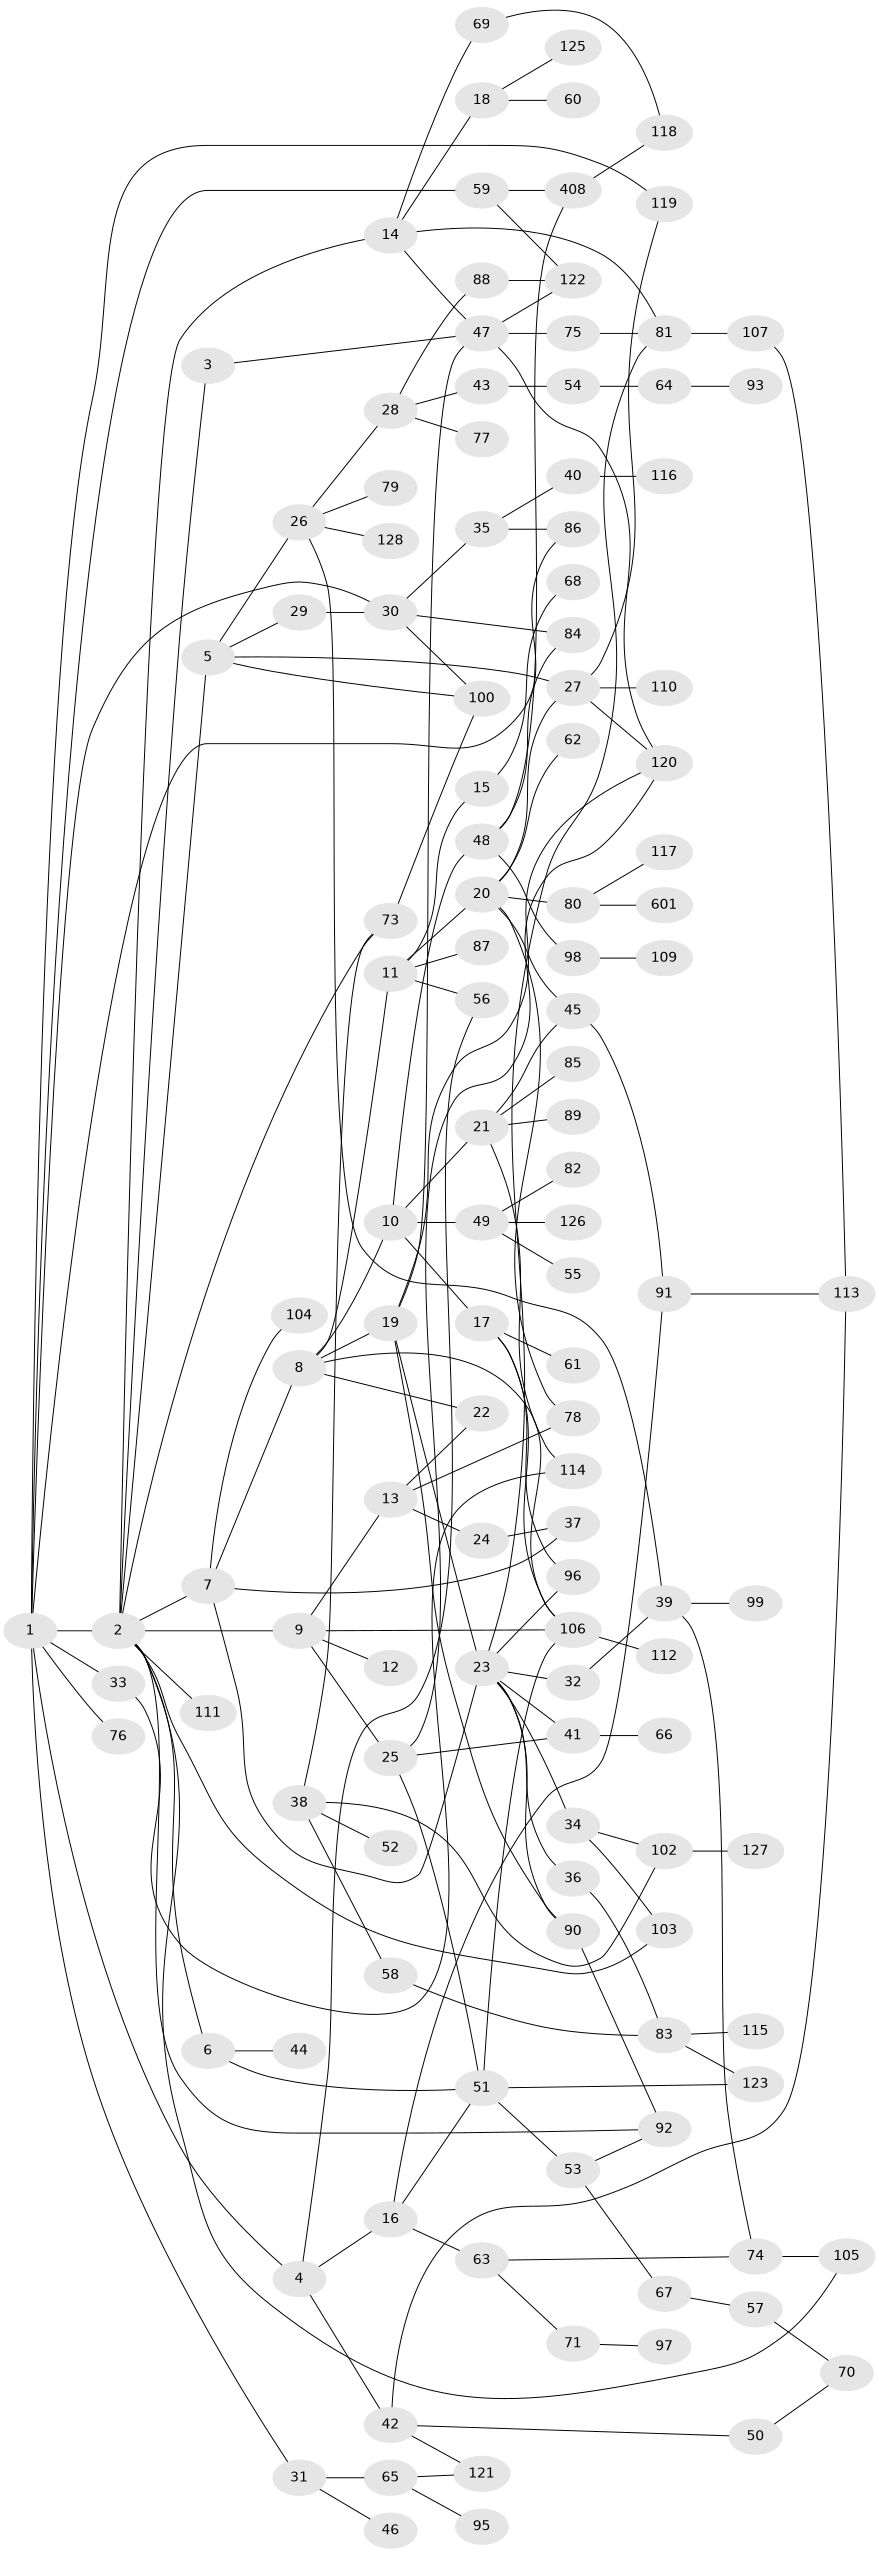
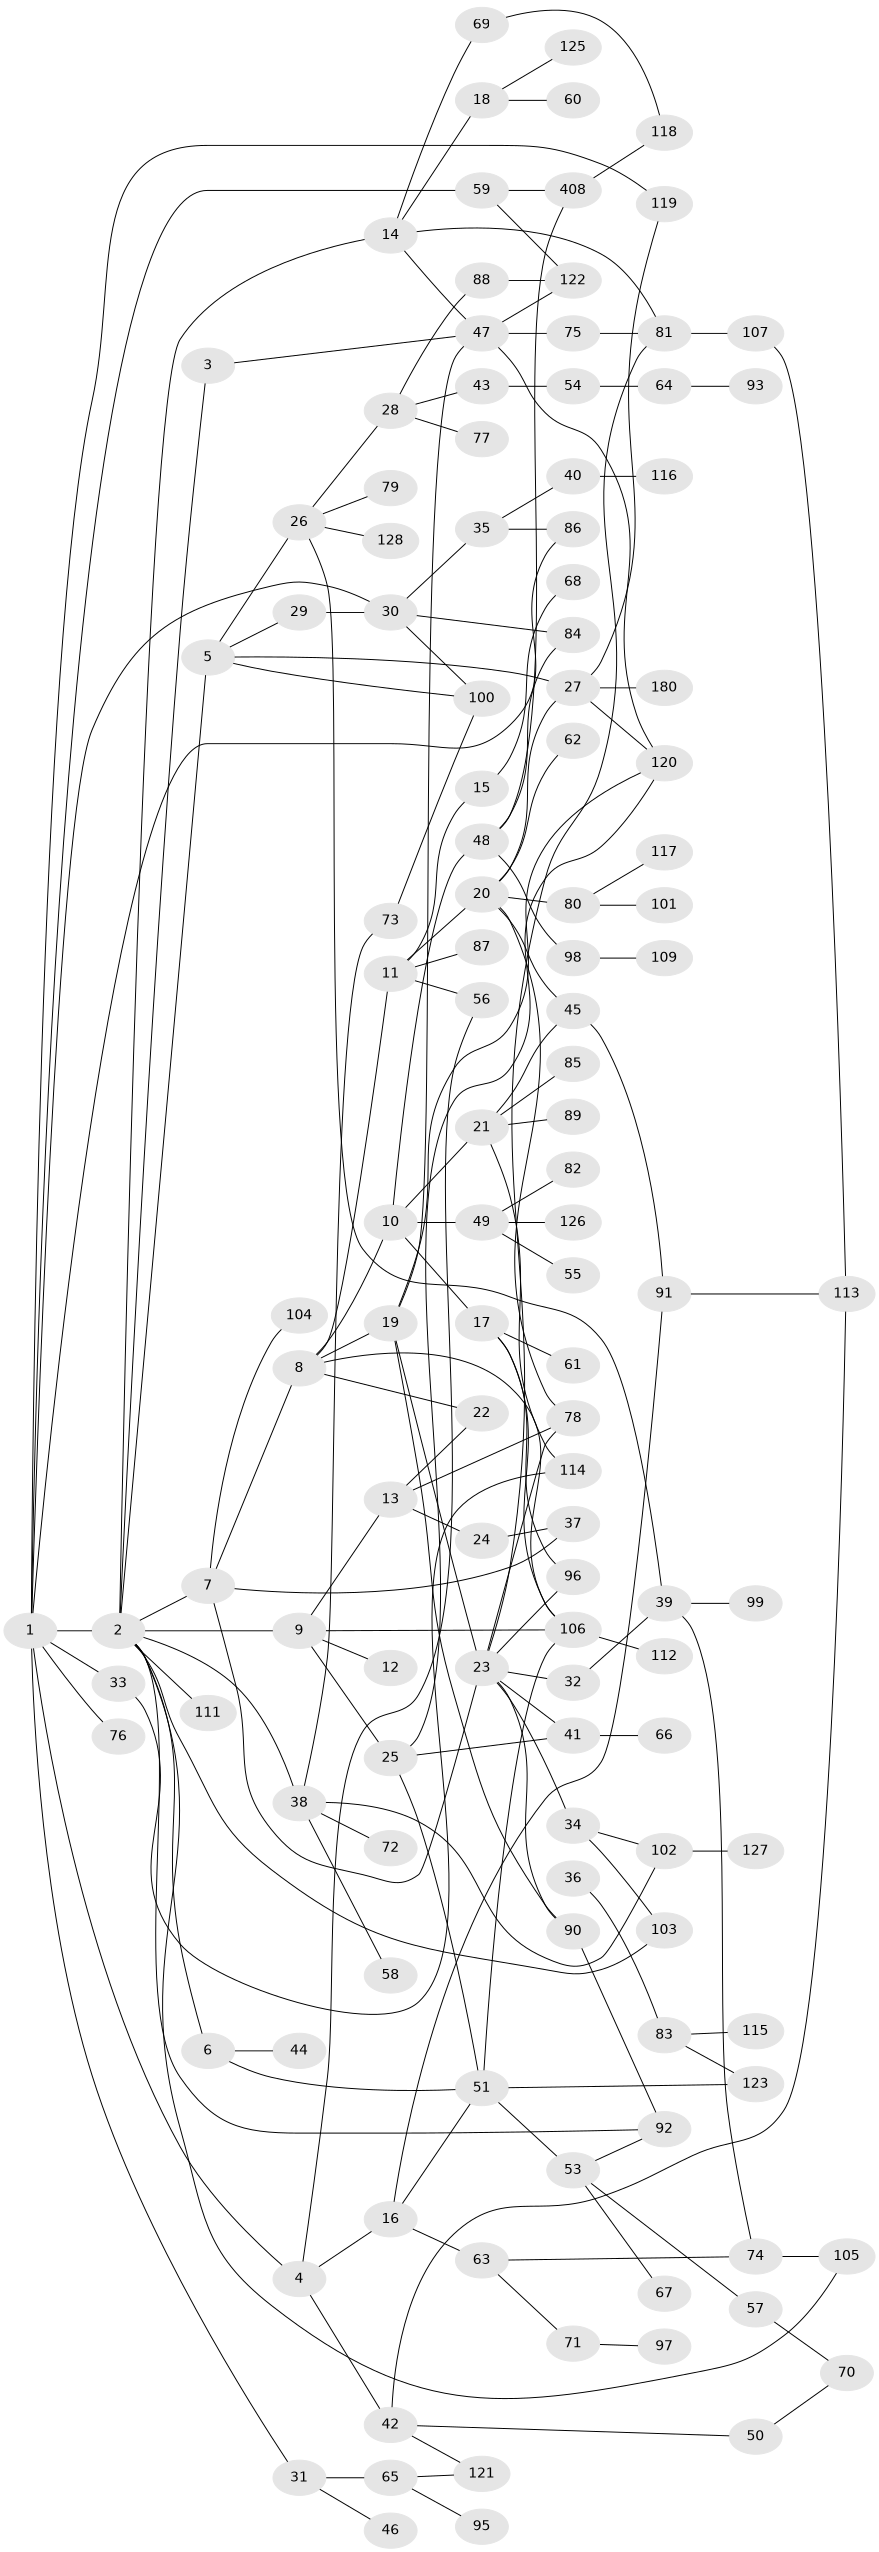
node "110": label "110" -> "180"
node "601": label "601" -> "101"
edge "73" -- "2": now "38" -- "2"
edge "23" -- "36": now "23" -- "78"
node "52": label "52" -> "72"
edge "58" -- "83": removed
edge "67" -- "57": now "53" -- "57"
